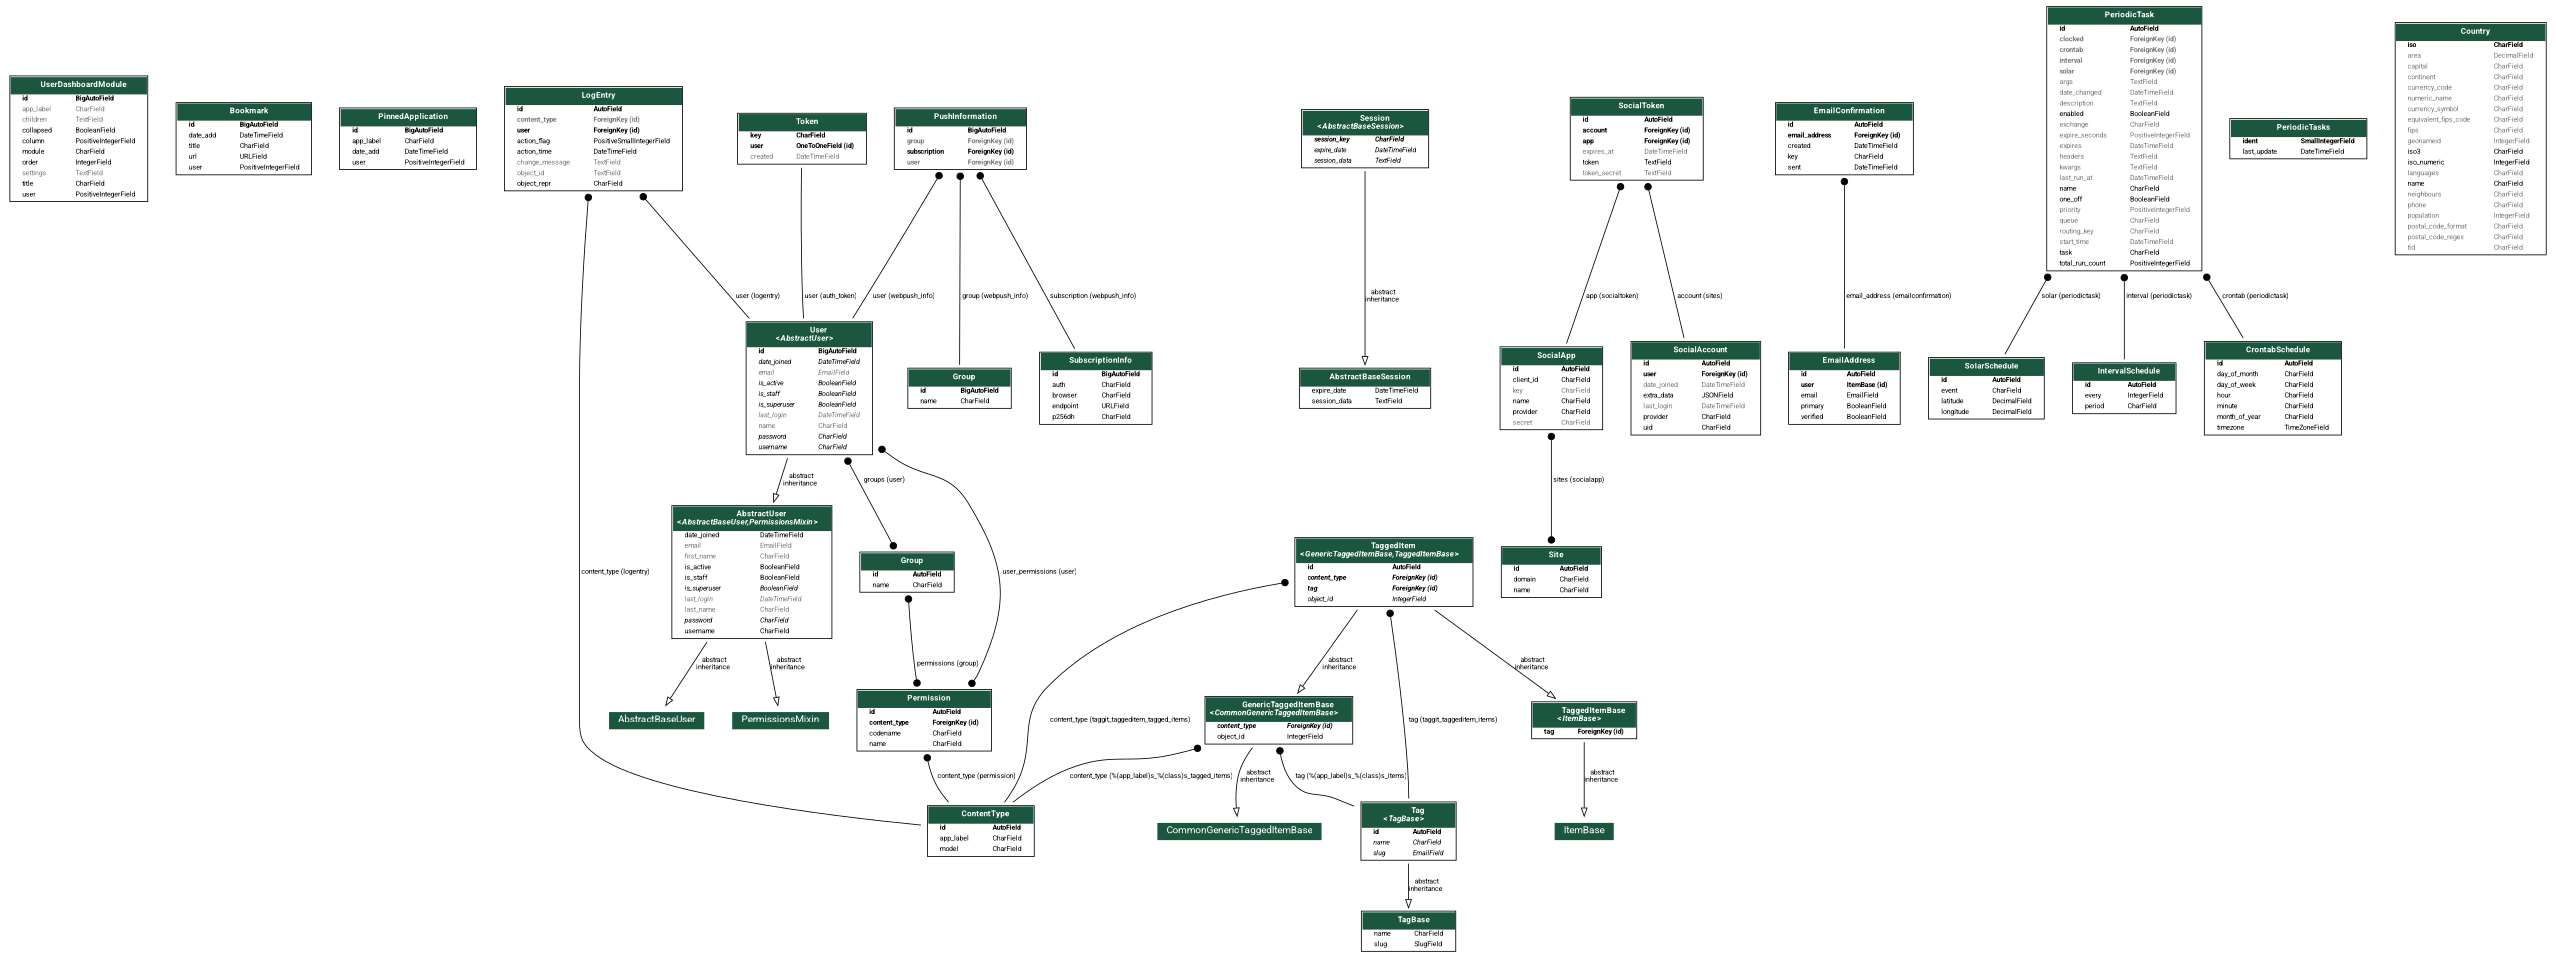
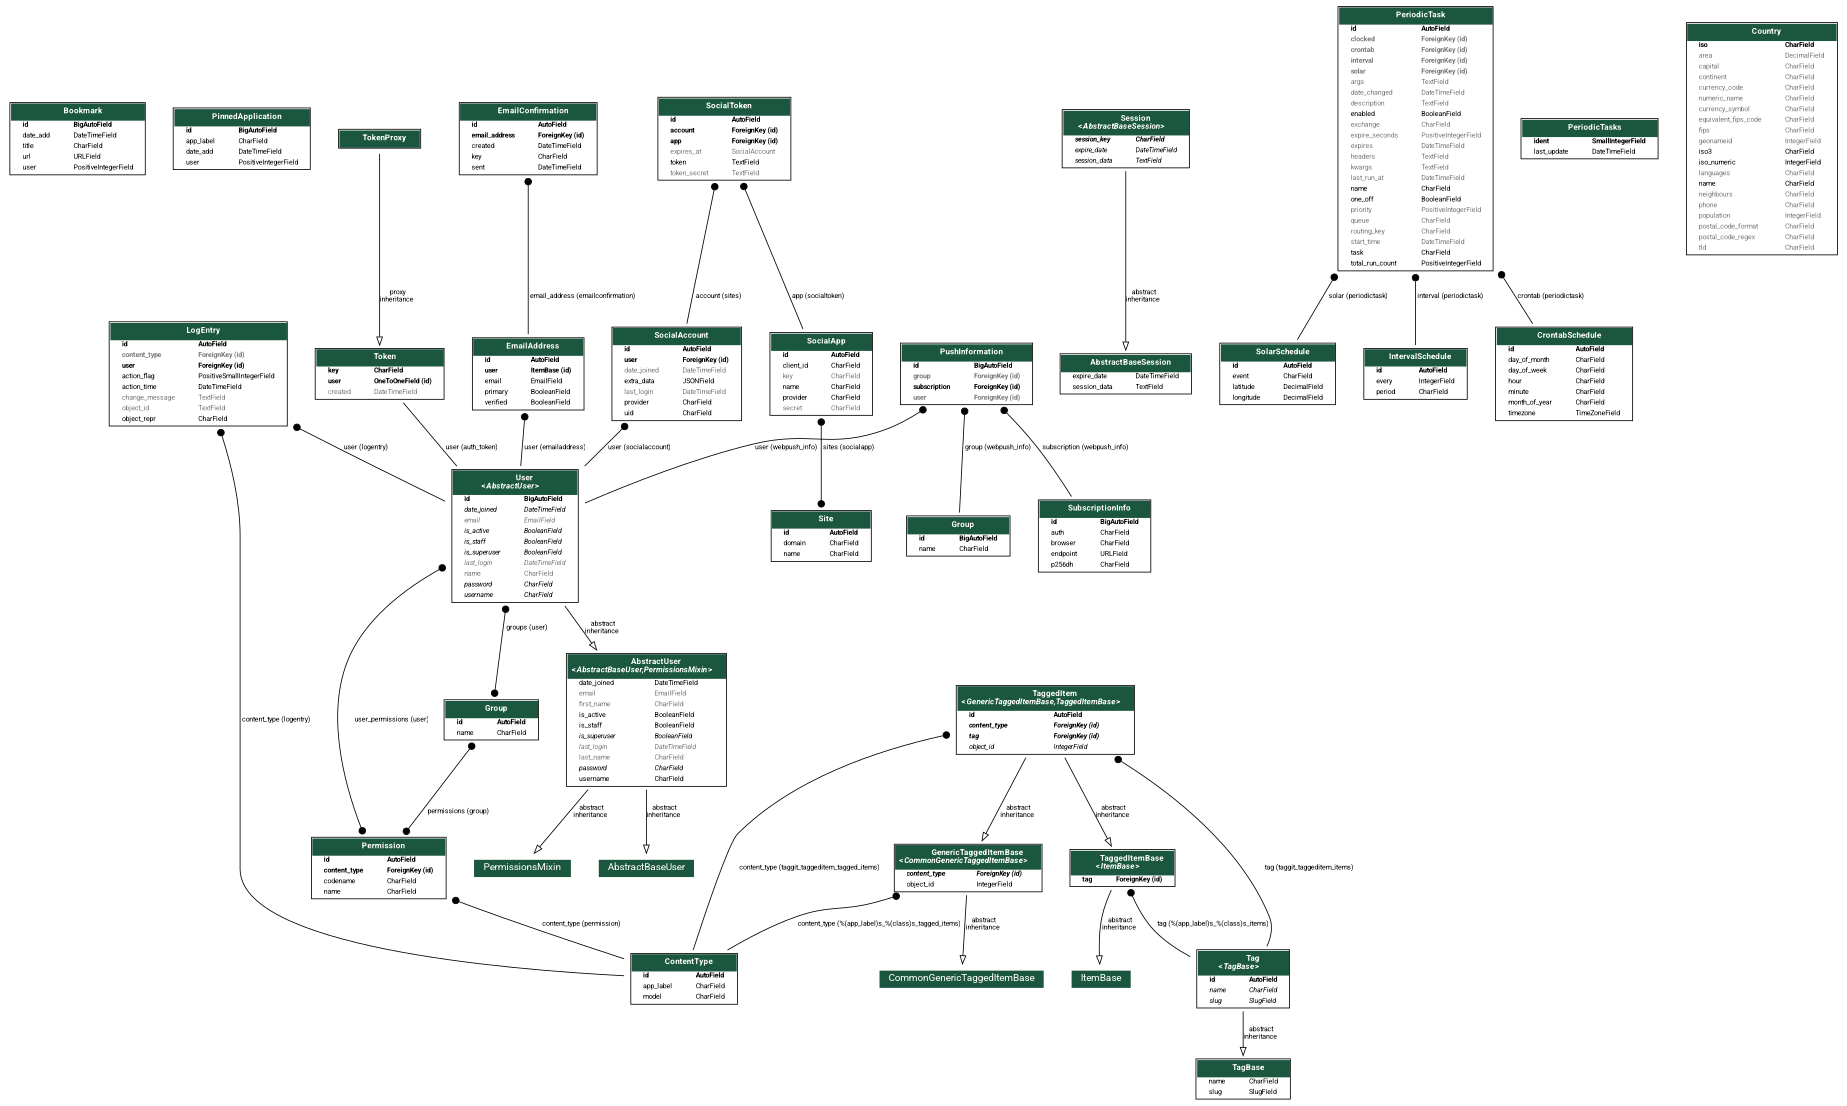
node "UserDashboardModule": removed
node "TokenProxy": added
node "SocialToken": text "DateTimeField" -> "SocialAccount"
edge "EmailAddress" -- "User": added, label "user (emailaddress)"
edge "SocialAccount" -- "User": added, label "user (socialaccount)"
edge "GenericTaggedItemBase" -- "Tag": now "TaggedItemBase" -- "Tag"
node "Tag": text "EmailField" -> "SlugField"
